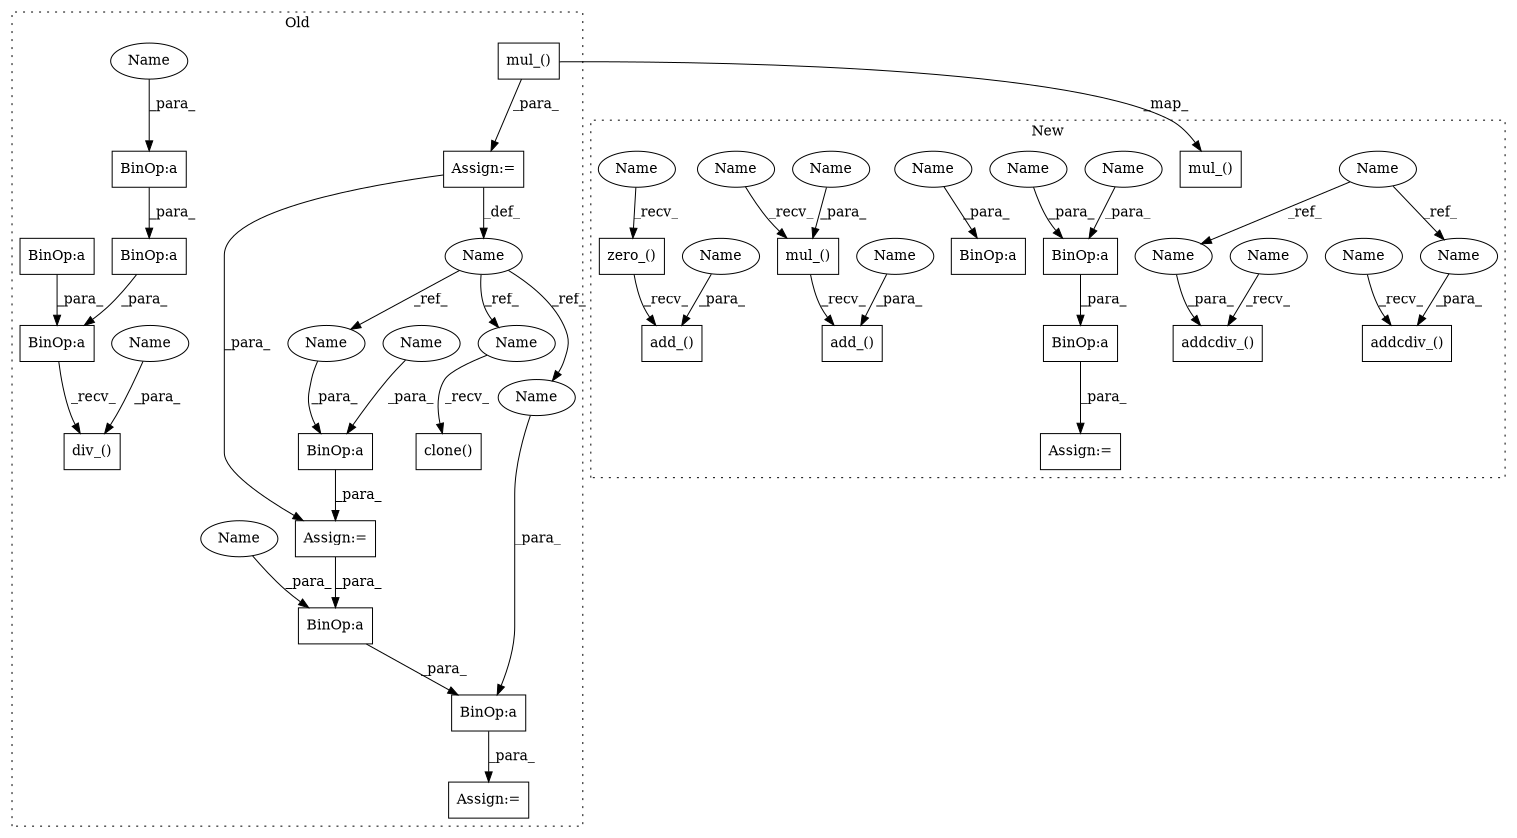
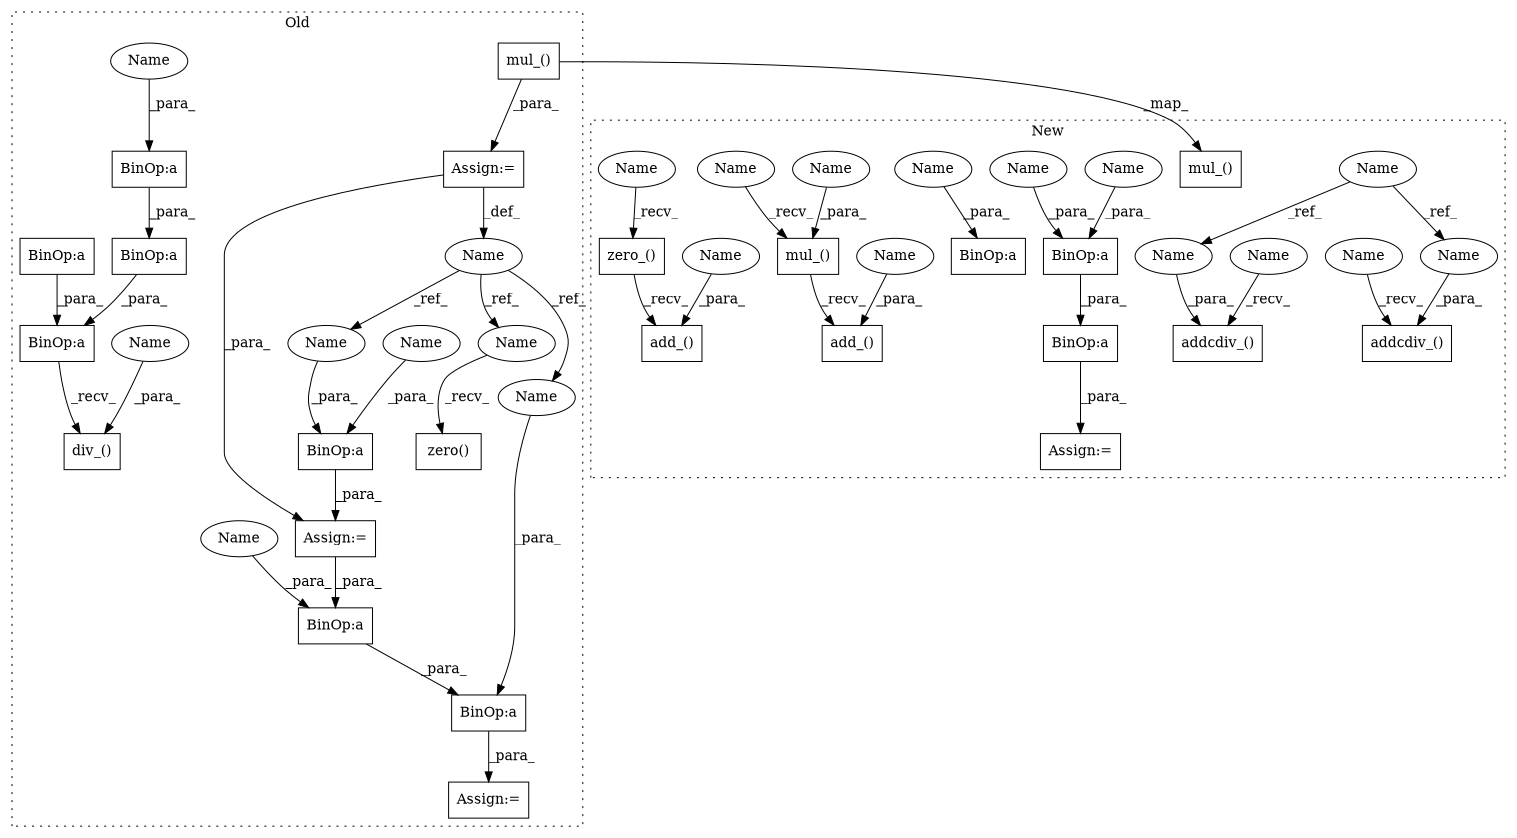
node "clone()": label "clone()" -> "zero()"
